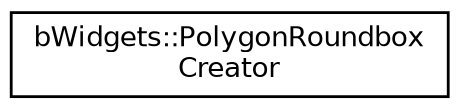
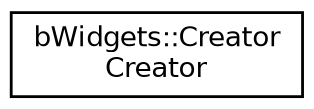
node "bWidgets::PolygonRoundbox Creator": label "bWidgets::PolygonRoundbox Creator" -> "bWidgets::Creator Creator"
